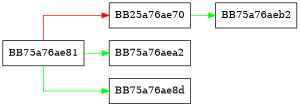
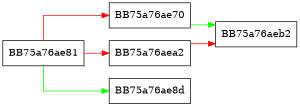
node "BB25a76ae70": label "BB25a76ae70" -> "BB75a76ae70"
edge "BB75a76aea2" -> "BB75a76aeb2": added
edge "BB75a76ae81" -> "BB75a76aea2": color green -> red
